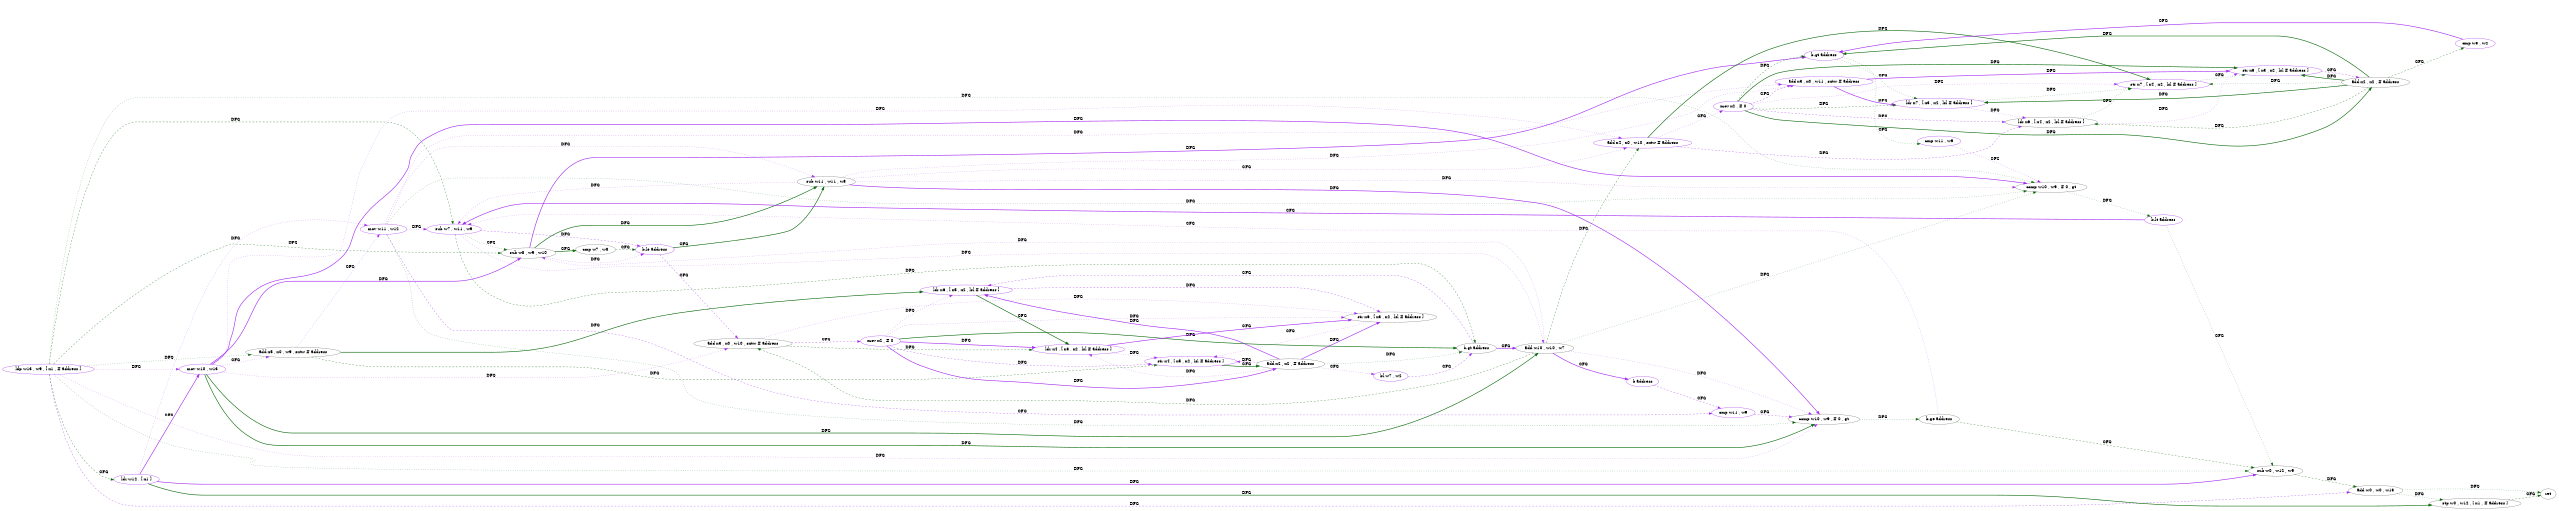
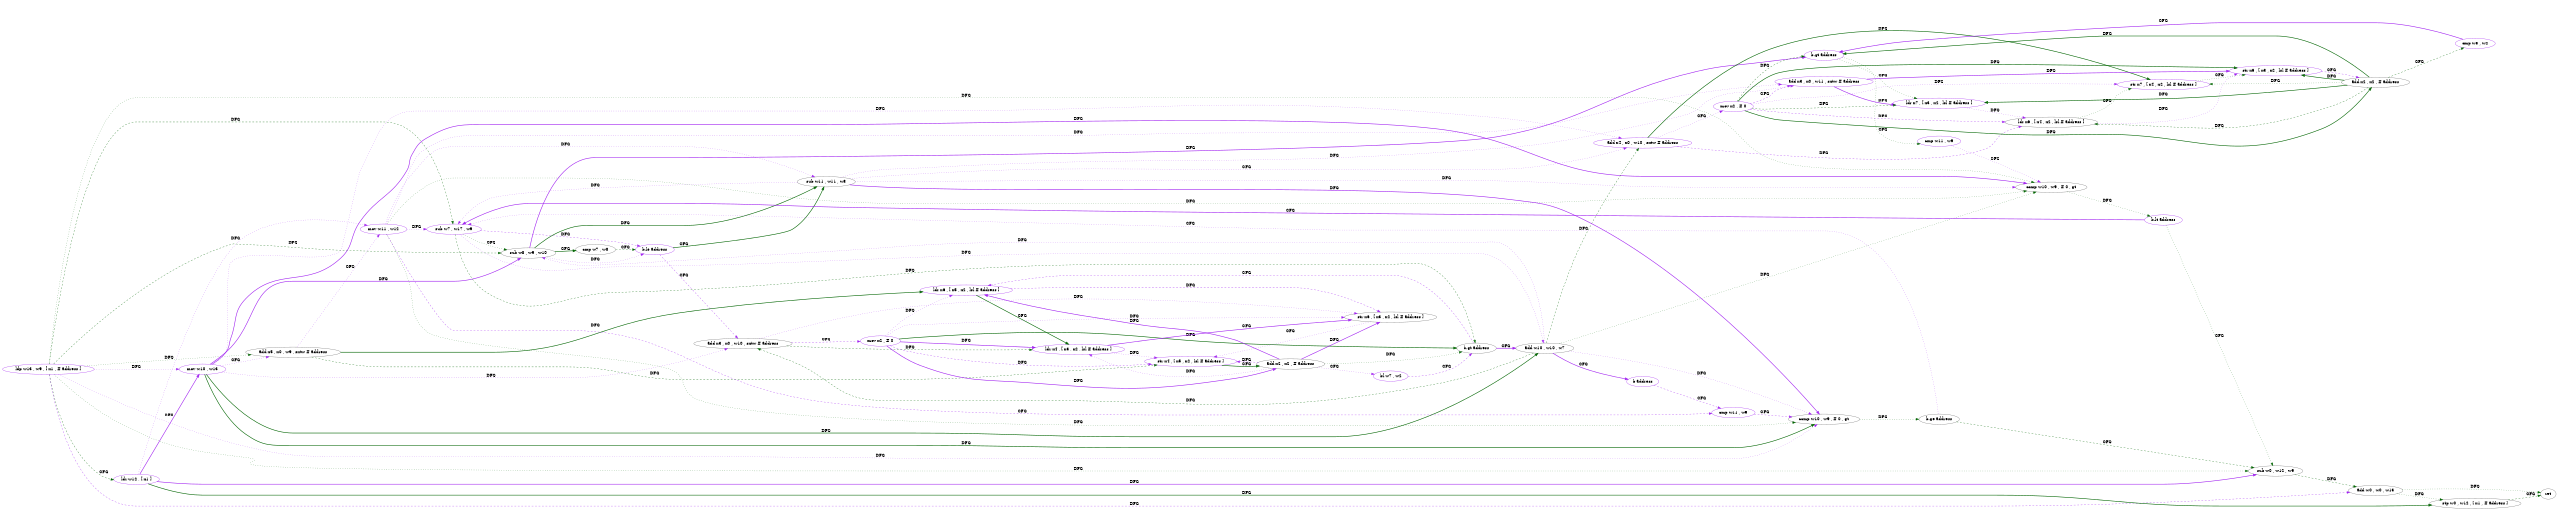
edge "ldr x7 , [ x3 , x2 , lsl # address ]" -> "str x7 , [ x4 , x2 , lsl # address ]": removed, label "DFG"
node "sub w7 , w11 , w9": label "sub w7 , w11 , w9" -> "sub w7 , w17 , w9"
